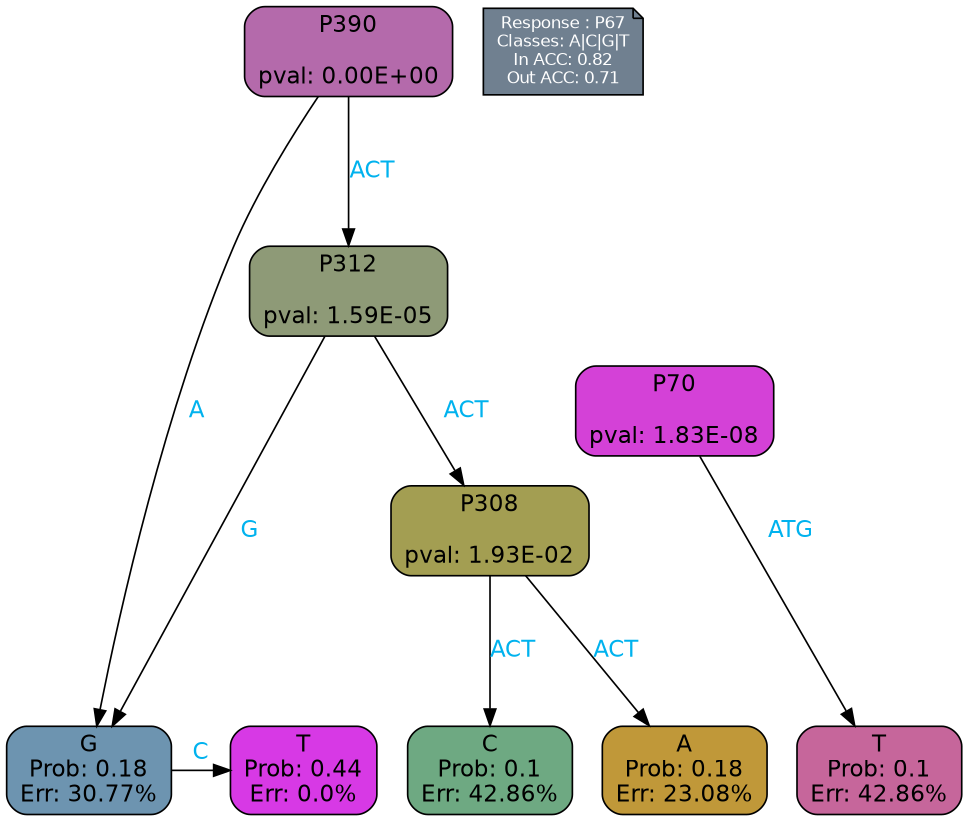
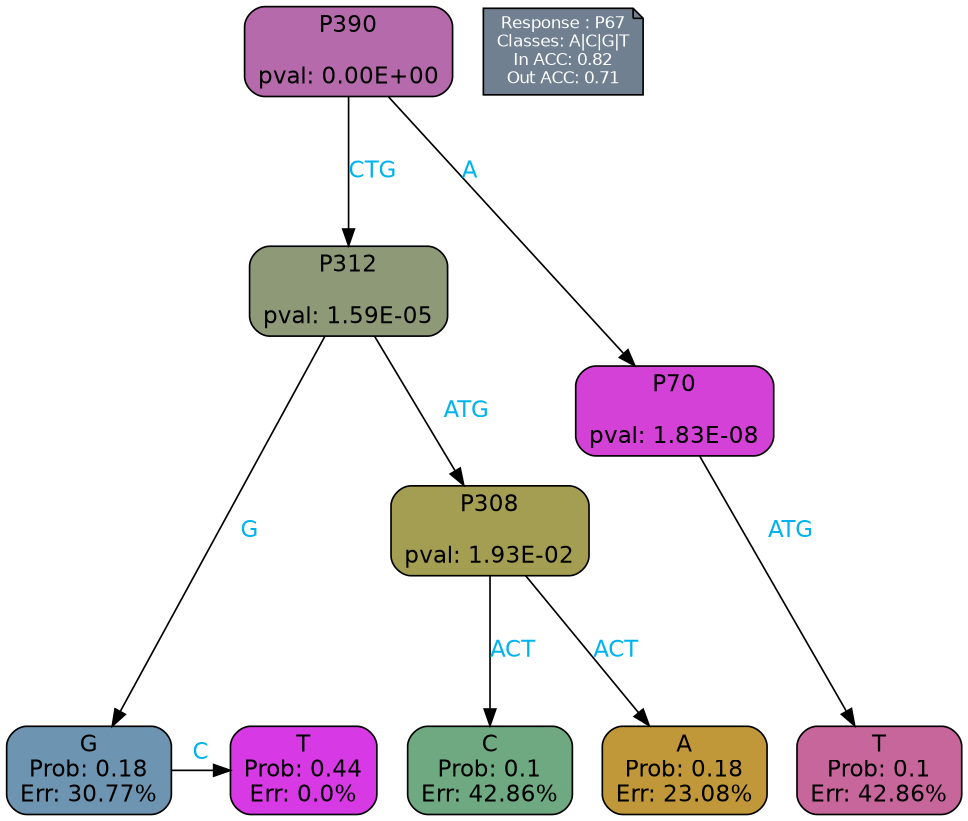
edge "P390 pval: 0.00E+00" -> "P312 pval: 1.59E-05": label "ACT" -> "CTG"
edge "P390 pval: 0.00E+00" -> "G Prob: 0.18 Err: 30.77%": now "P390 pval: 0.00E+00" -> "P70 pval: 1.83E-08"
edge "P312 pval: 1.59E-05" -> "P308 pval: 1.93E-02": label "ACT" -> "ATG"
